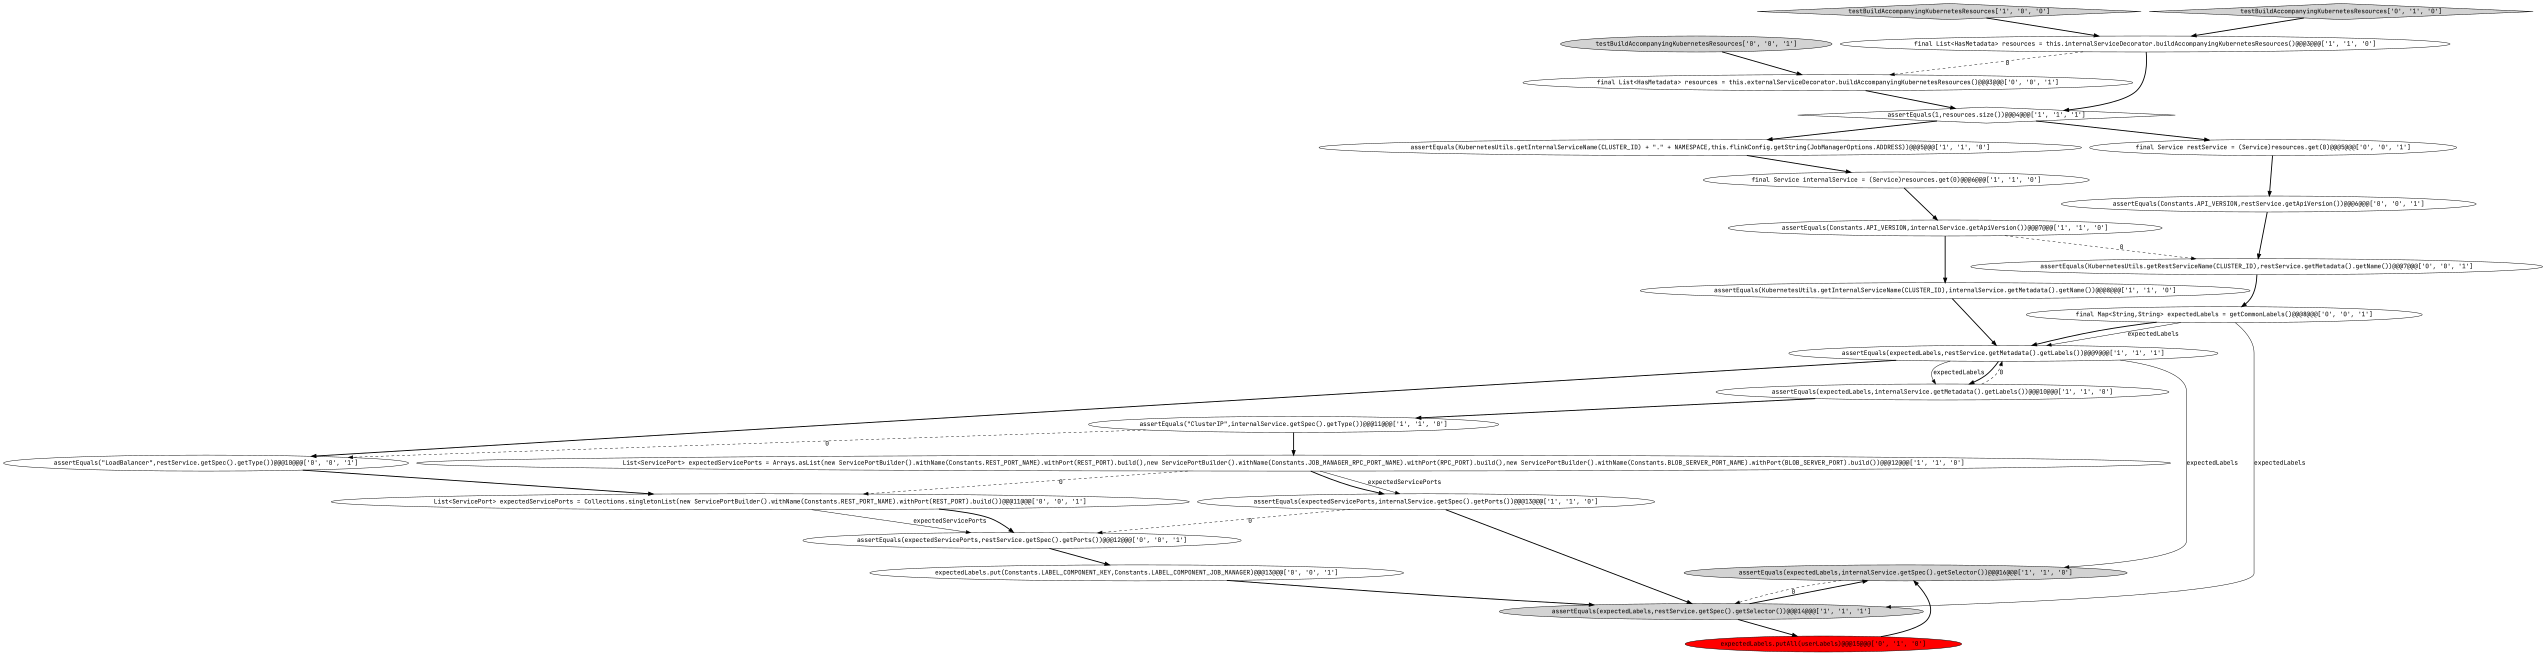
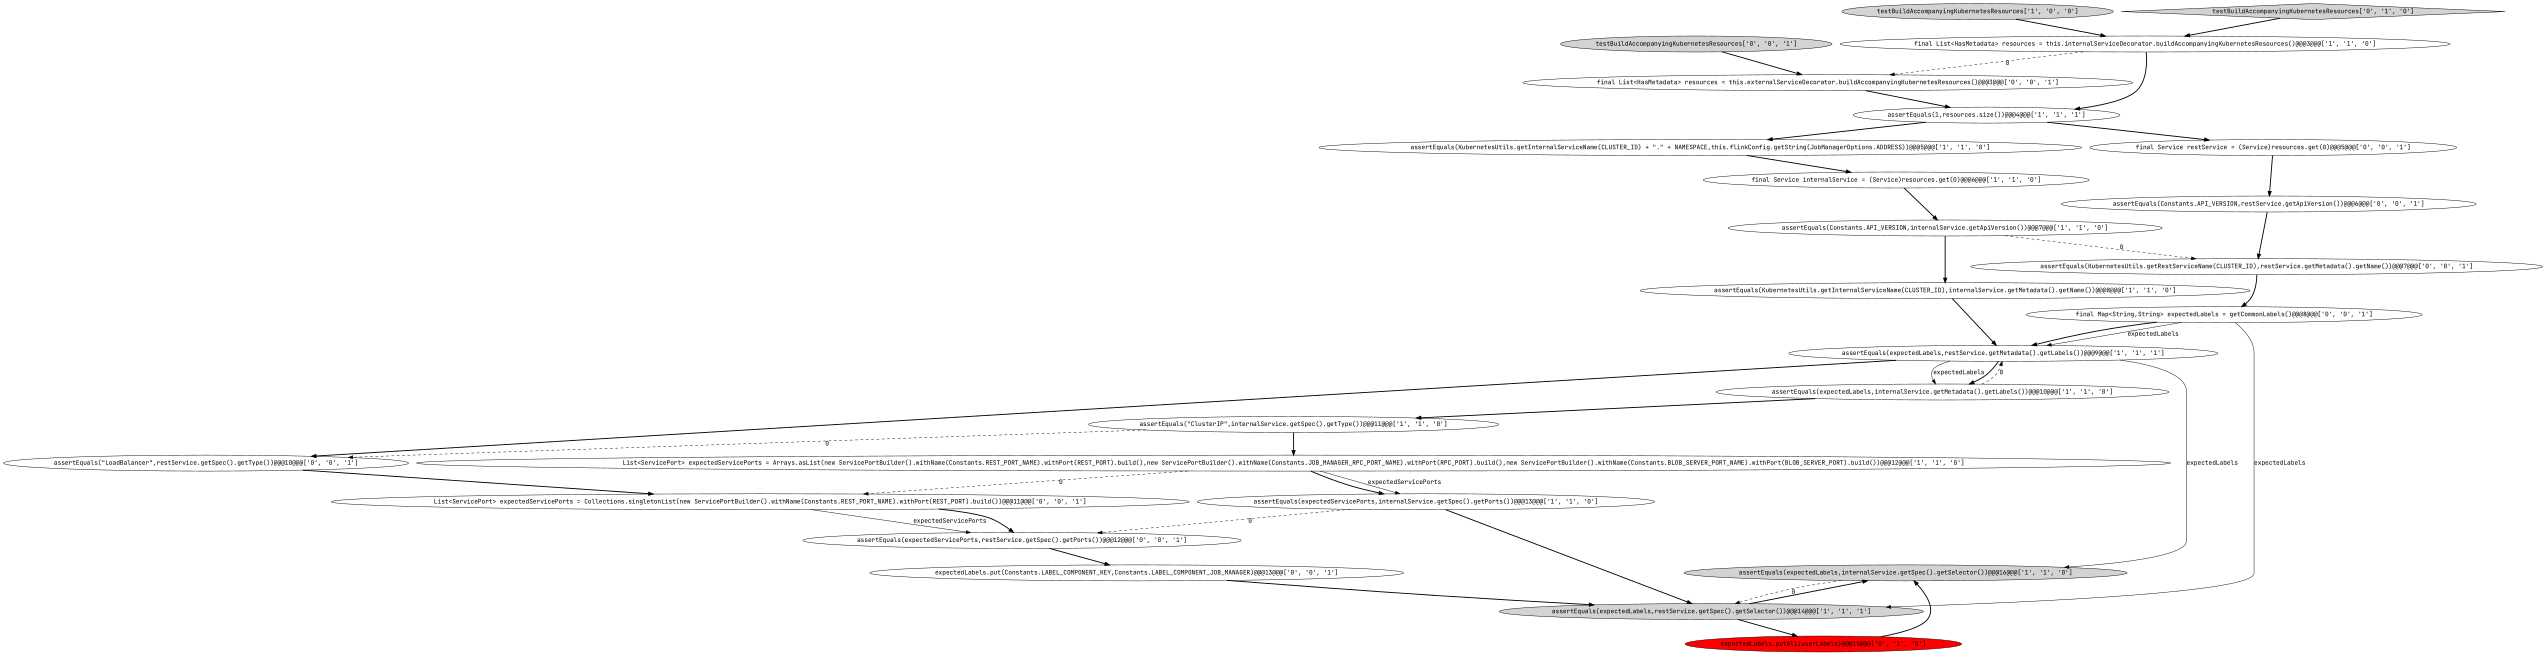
node "testBuildAccompanyingKubernetesResources['1', '0', '0']": shape diamond -> ellipse
node "assertEquals(1,resources.size())@@@4@@@['1', '1', '1']": shape diamond -> ellipse
